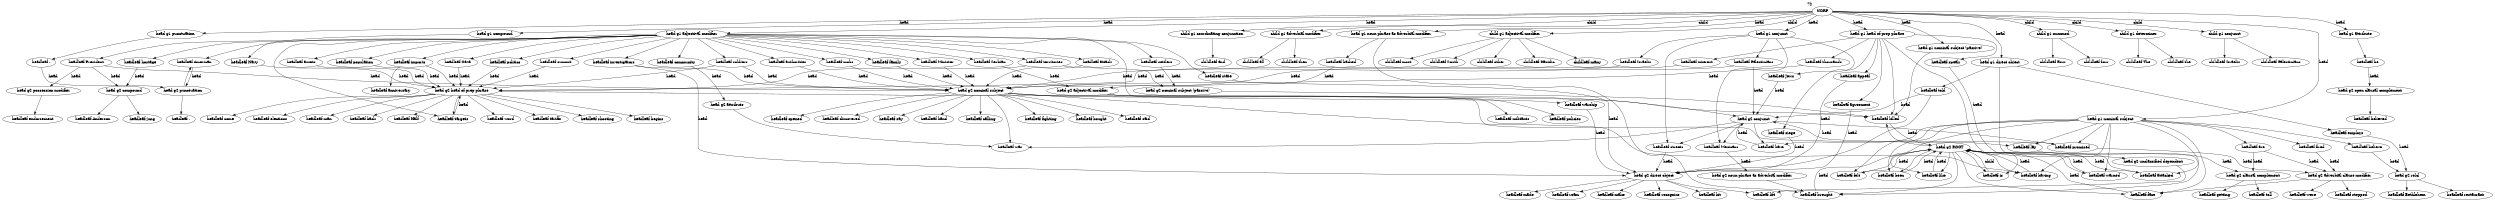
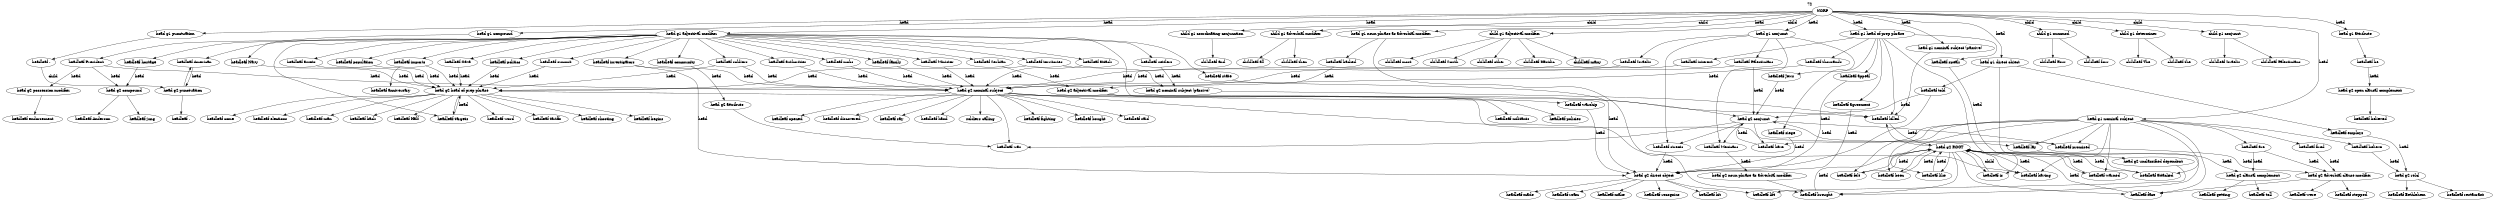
edge "headleaf -" -> "head g2 punctuation": label "head" -> "child"
node "headleaf calling": label "headleaf calling" -> "soldiers calling"
